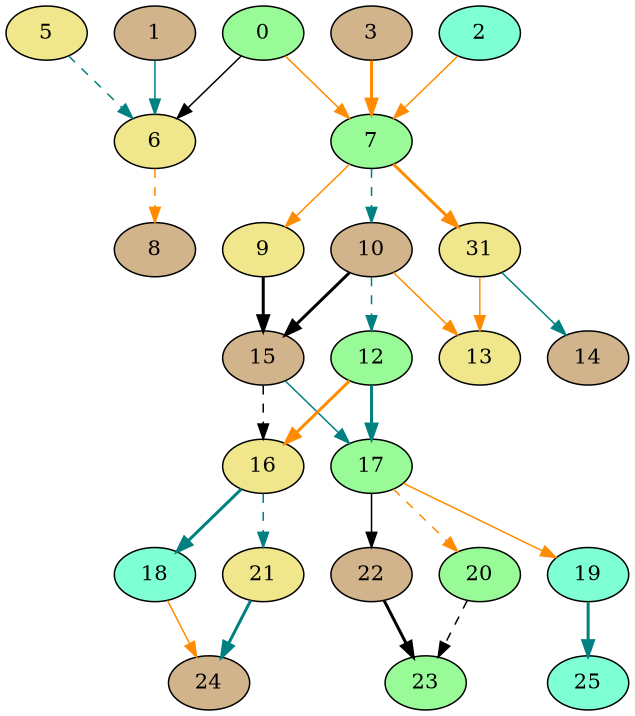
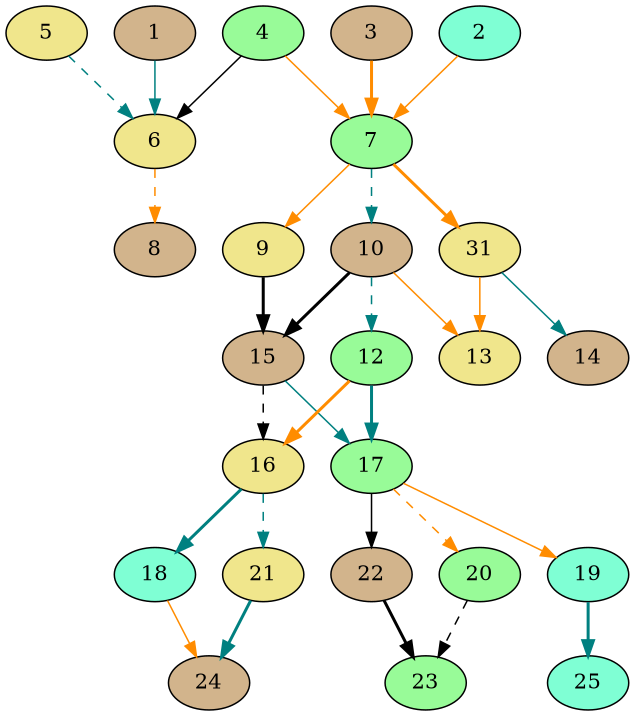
node "0": label "0" -> "4"
